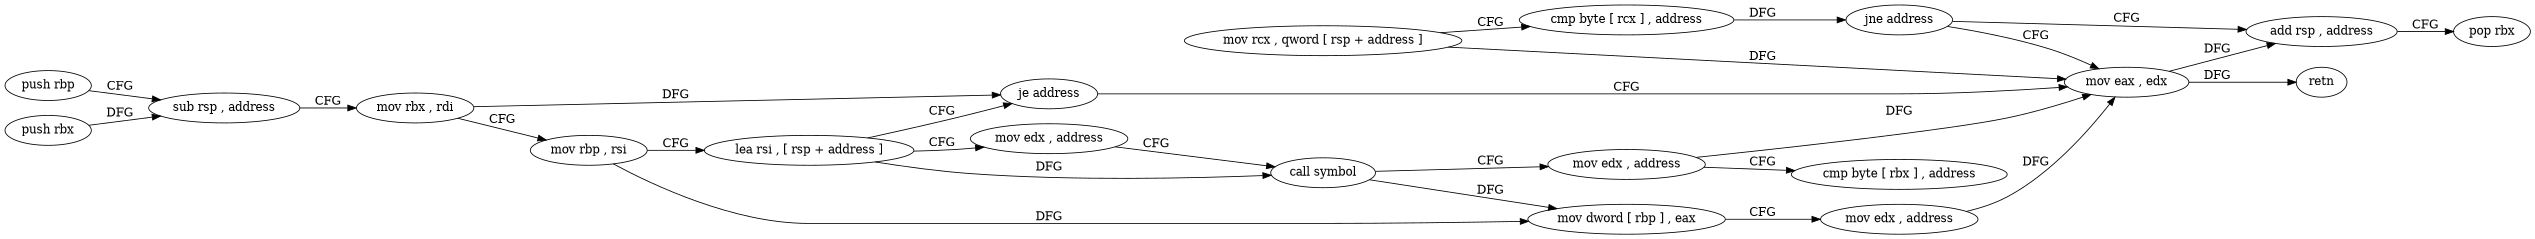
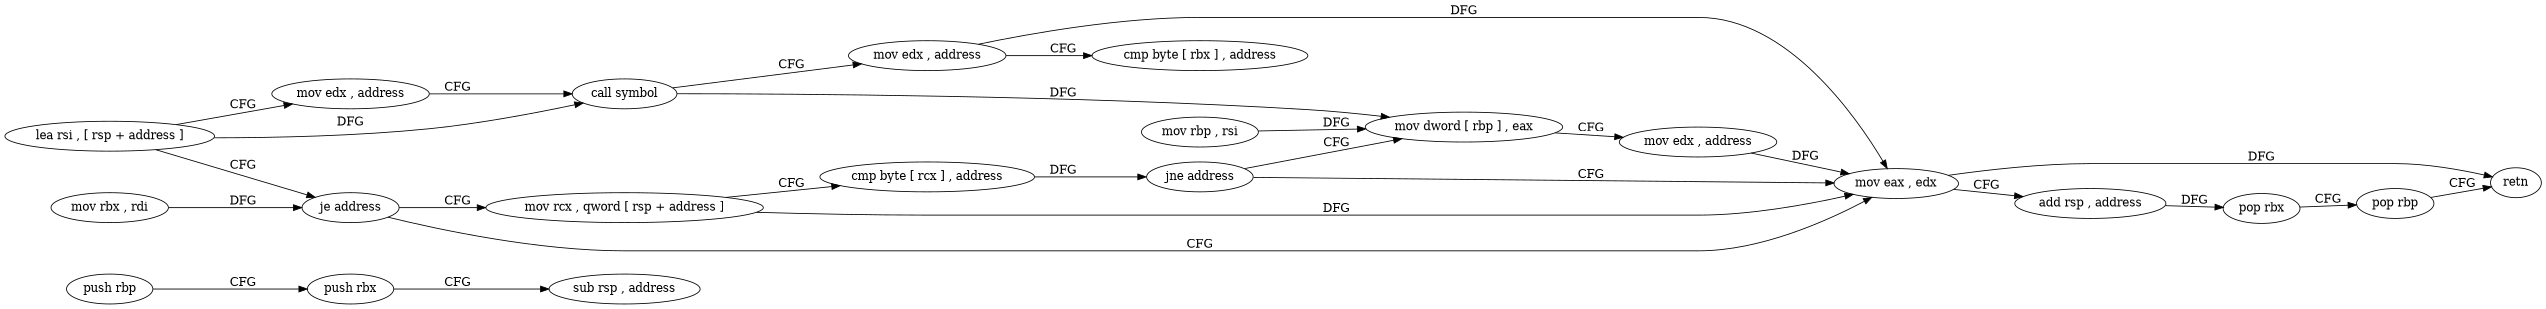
edge "jne address" -> "add rsp , address": now "jne address" -> "mov dword [ rbp ] , eax"
edge "add rsp , address" -> "pop rbx": label "CFG" -> "DFG"
edge "mov eax , edx" -> "add rsp , address": label "DFG" -> "CFG"
edge "push rbp" -> "sub rsp , address": now "push rbp" -> "push rbx"
edge "sub rsp , address" -> "mov rbx , rdi": removed, label "CFG"
edge "push rbx" -> "sub rsp , address": label "DFG" -> "CFG"
edge "mov rbx , rdi" -> "mov rbp , rsi": removed, label "CFG"
edge "mov rbp , rsi" -> "lea rsi , [ rsp + address ]": removed, label "CFG"
node "pop rbp": added
edge "je address" -> "mov rcx , qword [ rsp + address ]": added, label "CFG"
